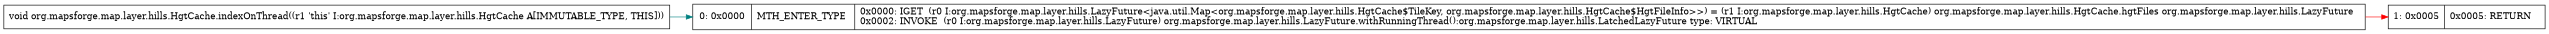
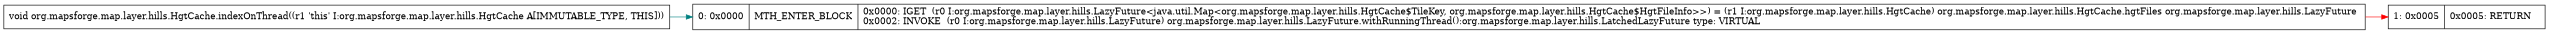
node "0: 0x0000": text "MTH_ENTER_TYPE" -> "MTH_ENTER_BLOCK"
